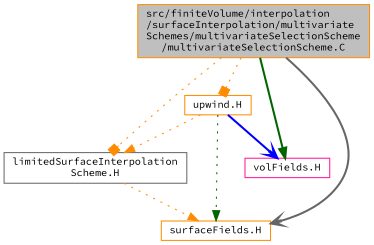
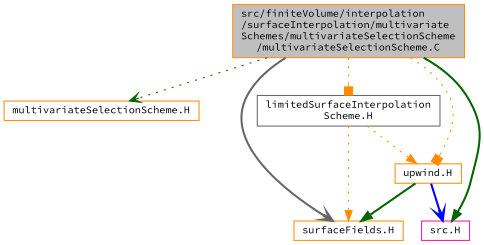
node "multivariateSelectionScheme.H": added
edge "upwind.H" -> "limitedSurfaceInterpolation Scheme.H": reversed
edge "upwind.H" -> "surfaceFields.H": style dotted -> bold
node "volFields.H": label "volFields.H" -> "src.H"
